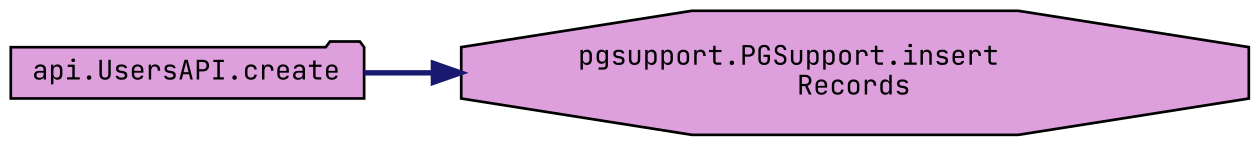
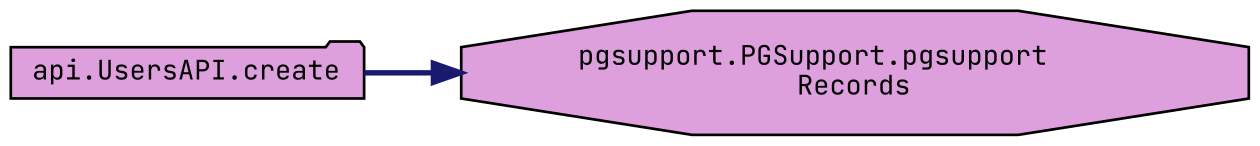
node "pgsupport.PGSupport.insert Records": label "pgsupport.PGSupport.insert Records" -> "pgsupport.PGSupport.pgsupport Records"
